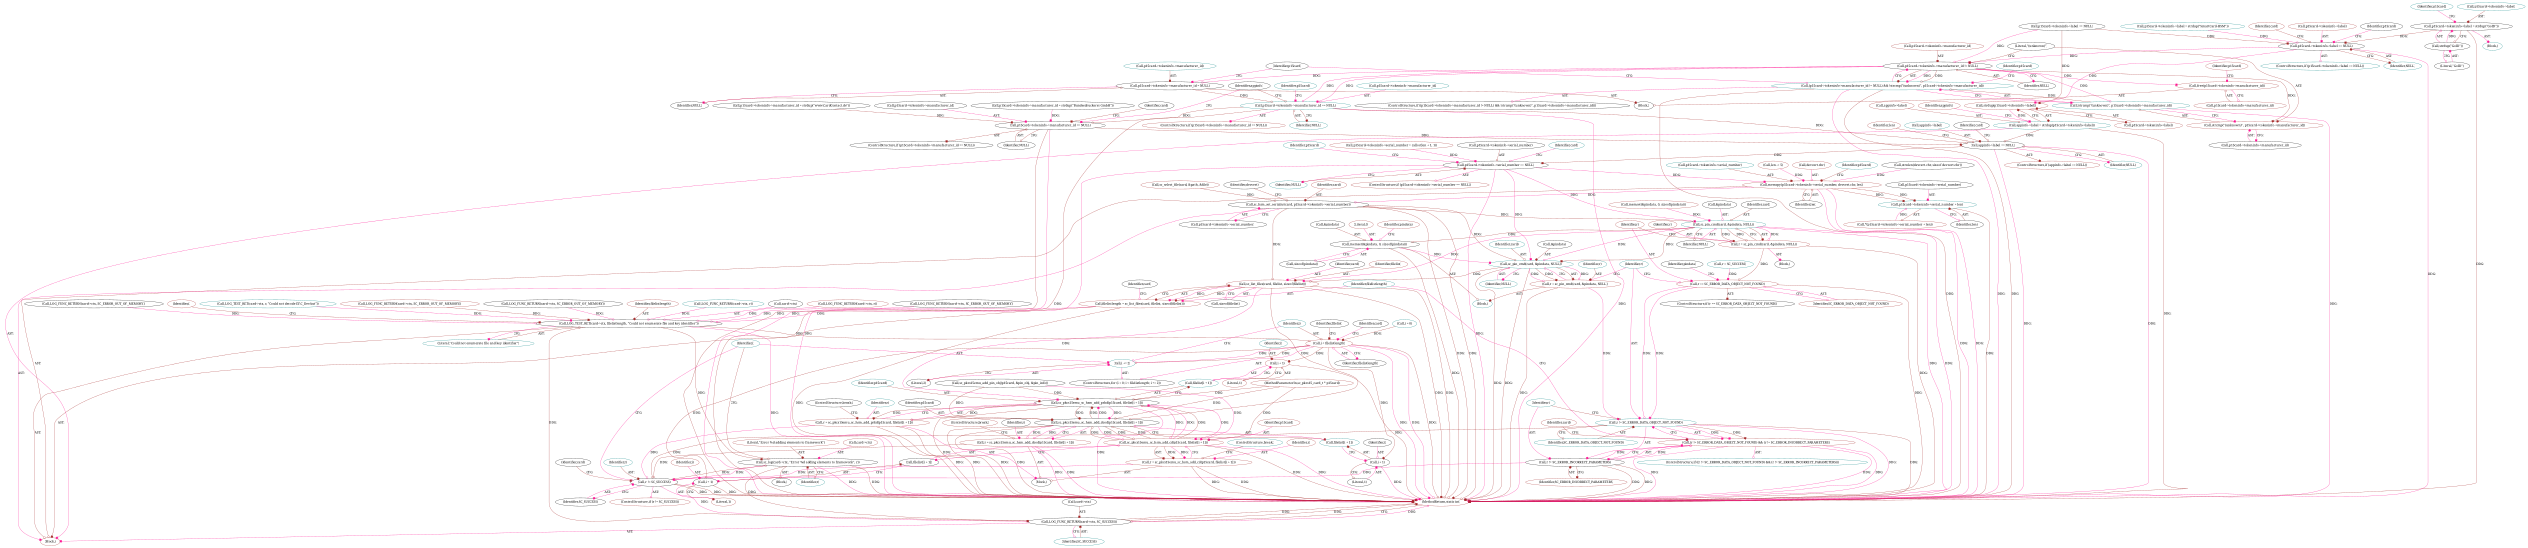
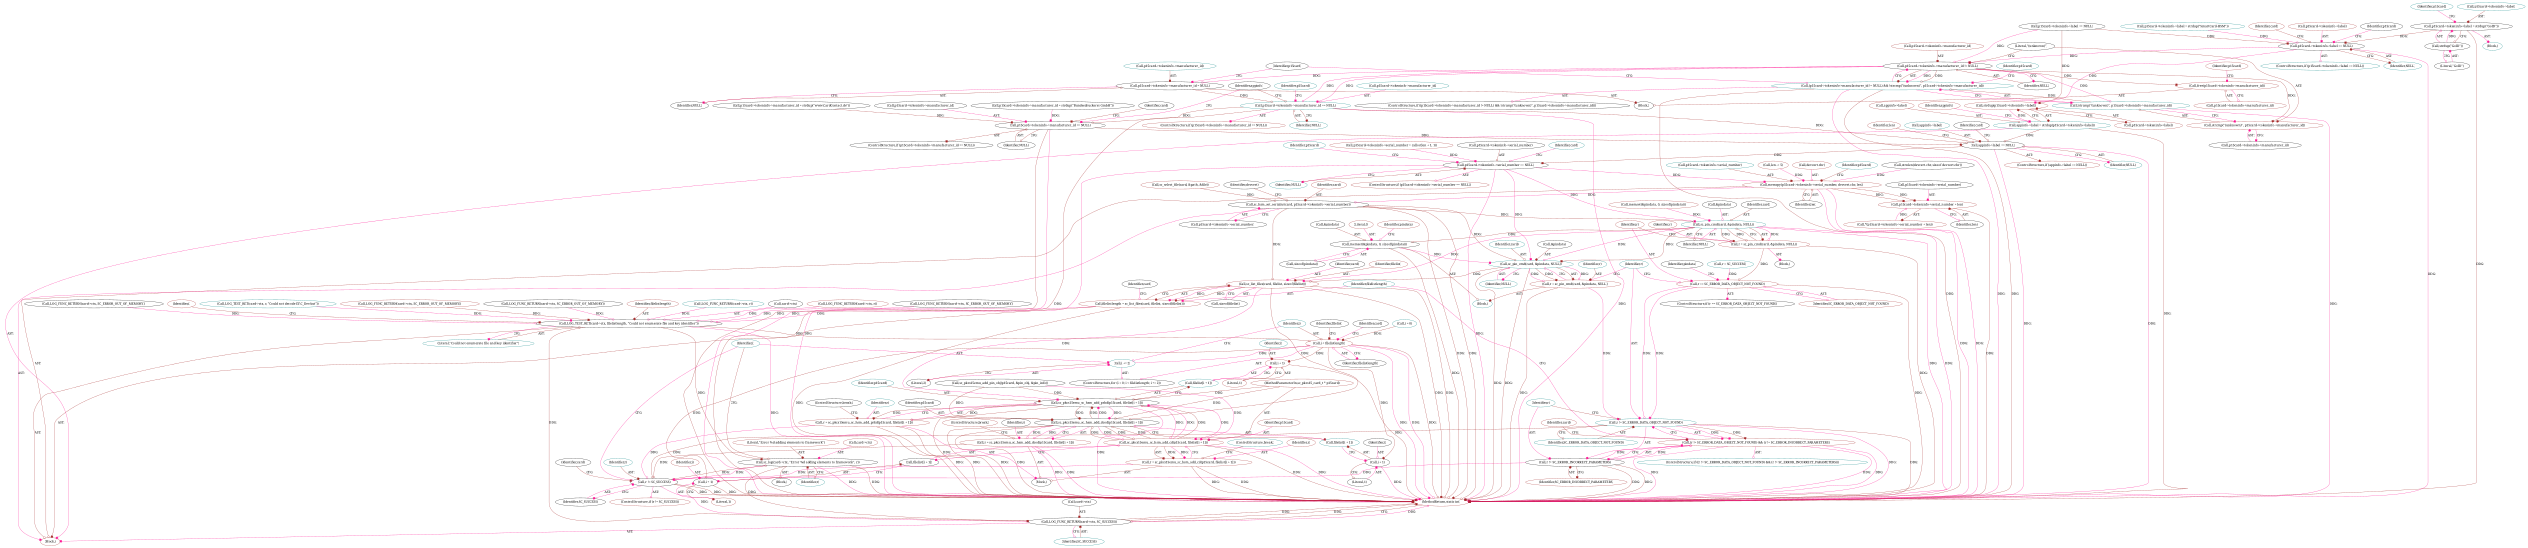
edge "(Call,p15card->tokeninfo->manufacturer_id != NULL)" -> "(Call,free(p15card->tokeninfo->manufacturer_id))": color deeppink -> brown
node "(Call,p15card->tokeninfo->serial_number + len)": color teal -> brown
edge "(Call,p15card->tokeninfo->serial_number + len)" -> "(Call,*(p15card->tokeninfo->serial_number + len))": arrowhead odot -> box
edge "(Call,r == SC_ERROR_DATA_OBJECT_NOT_FOUND)" -> "(ControlStructure,if (r == SC_ERROR_DATA_OBJECT_NOT_FOUND))": color brown -> deeppink
edge "(Call,i < filelistlength)" -> "(Call,i += 2)": removed, label "DDG:"
edge "(MethodParameterIn,sc_pkcs15_card_t * p15card)" -> "(Call,sc_pkcs15emu_sc_hsm_add_cd(p15card, filelist[i + 1]))": label "DDG: " -> "AST: "
